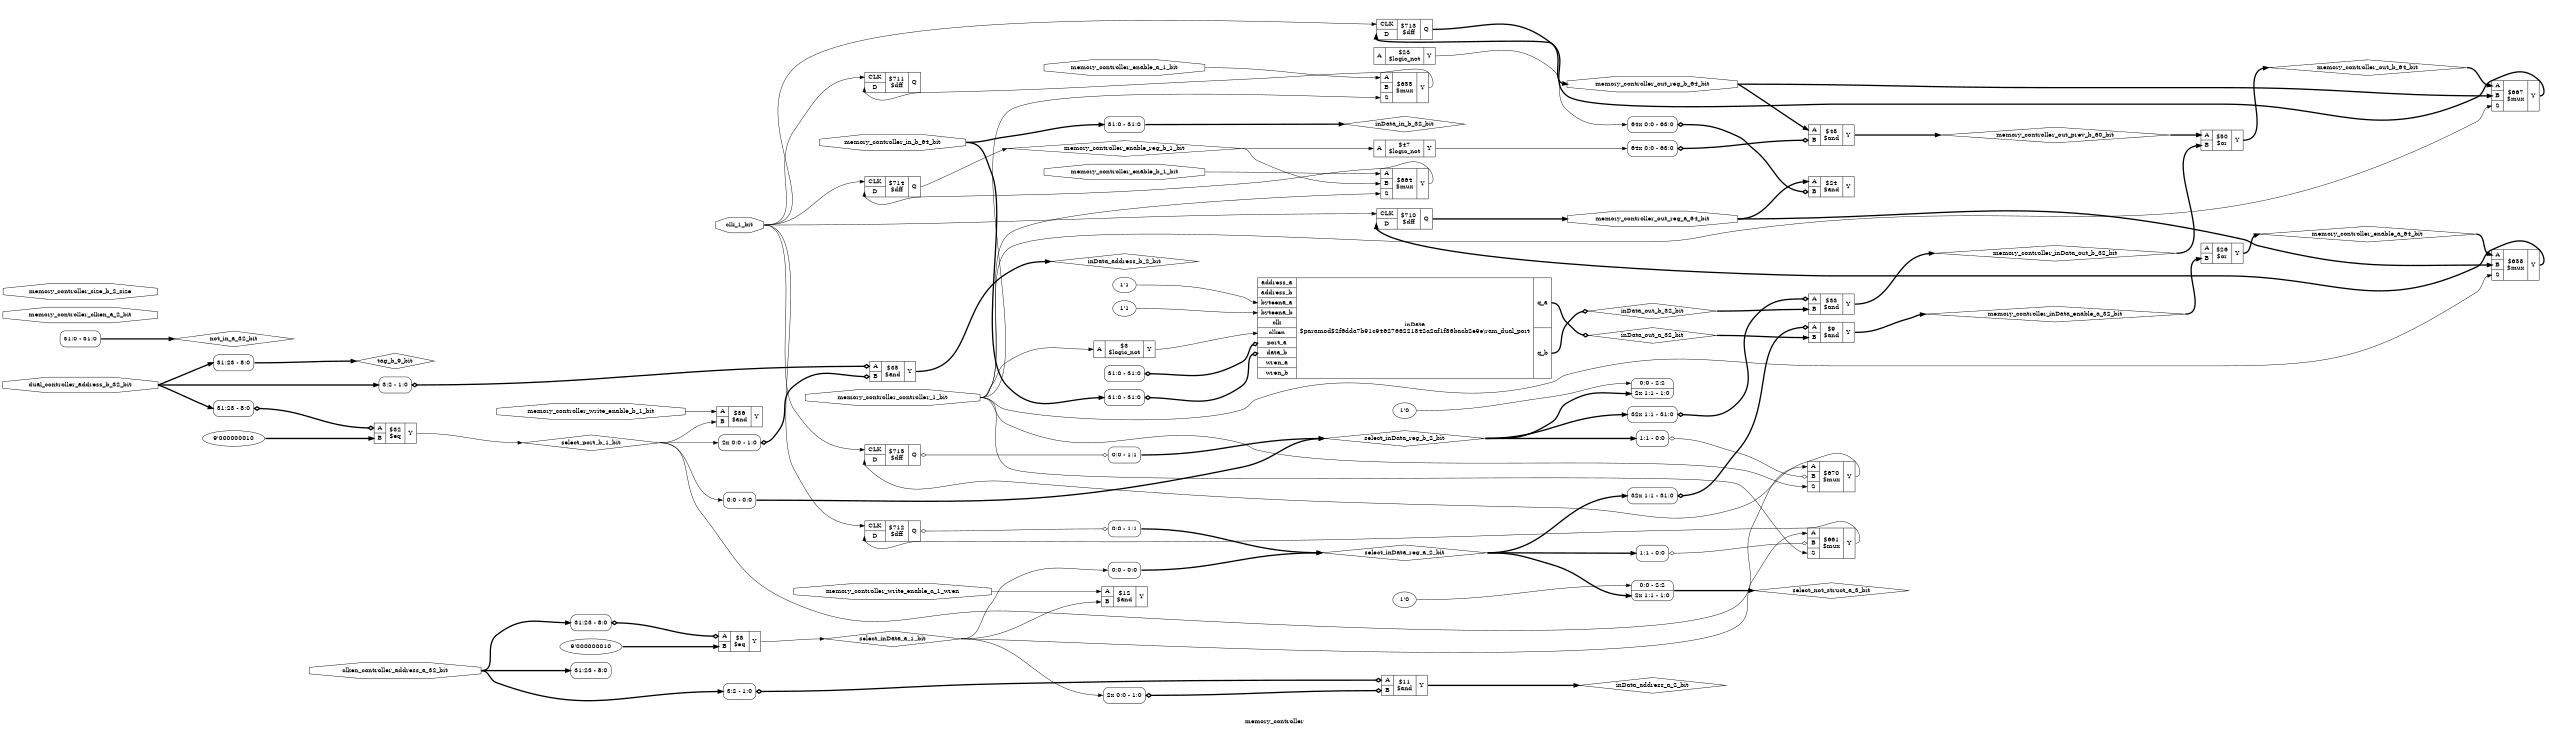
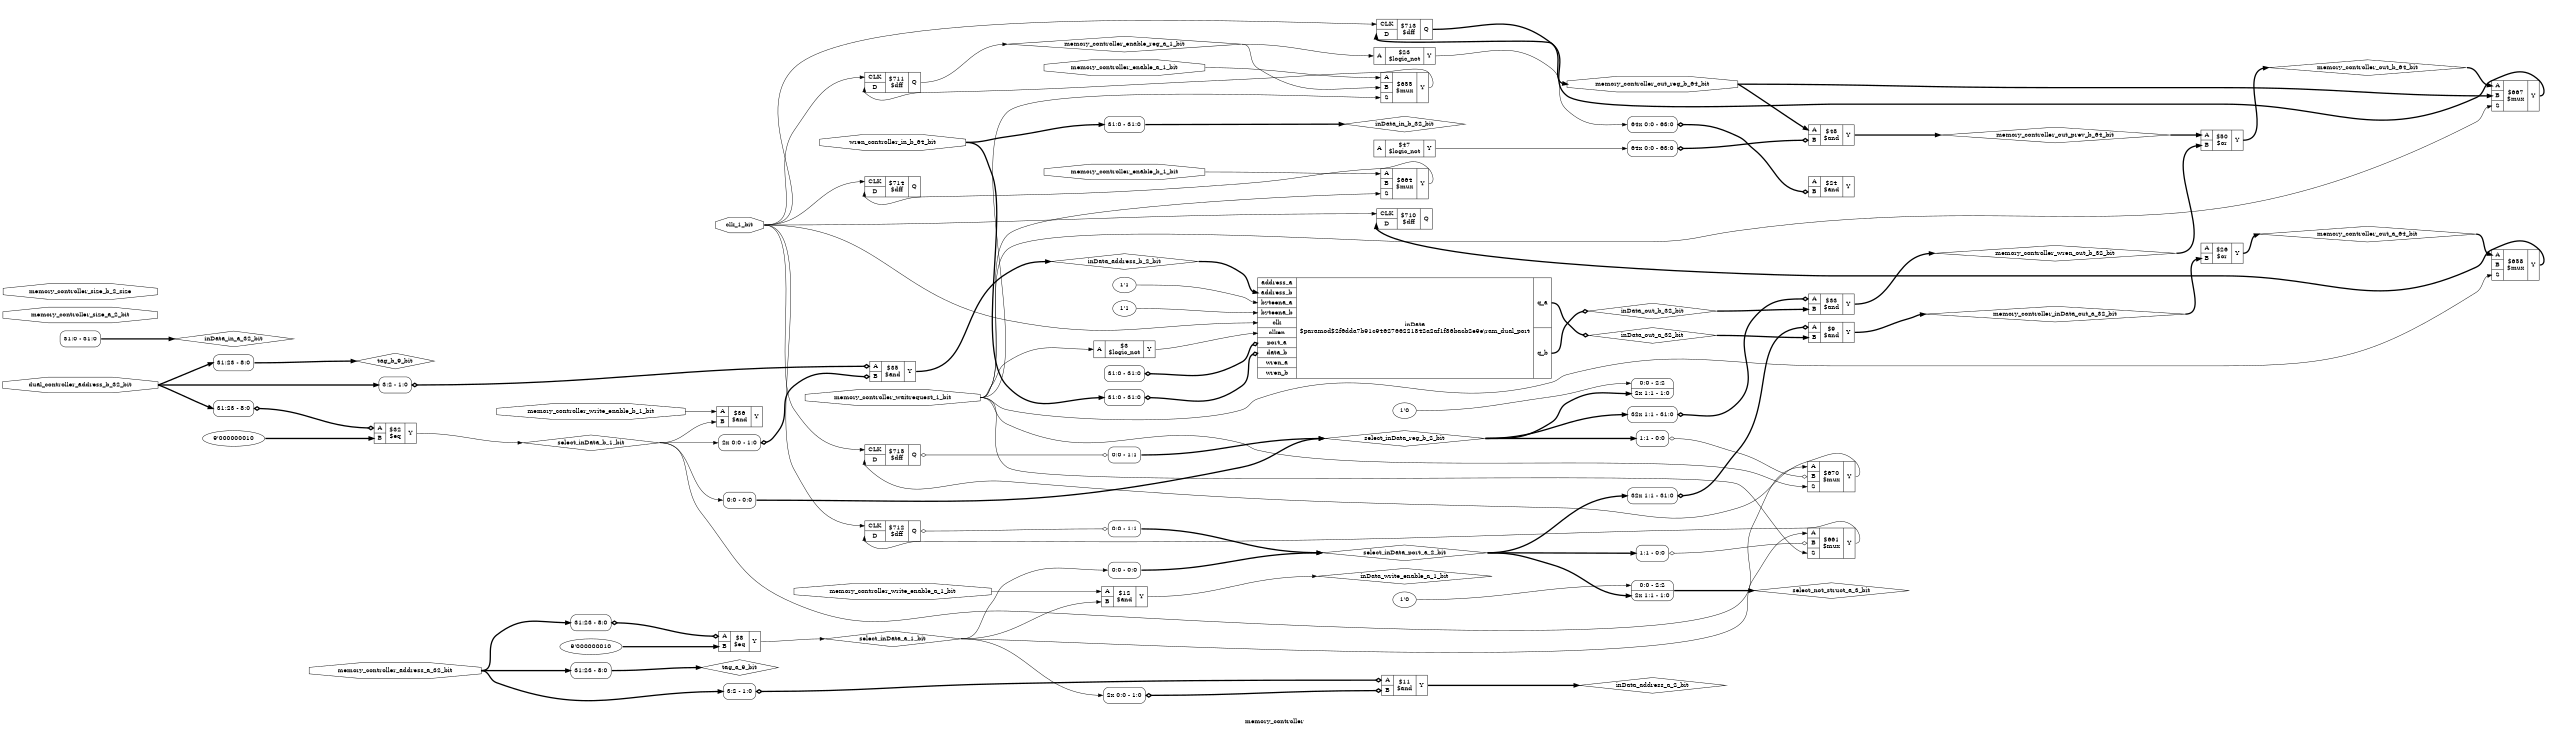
node "memory_controller_enable_reg_a_1_bit": added
node "memory_controller_out_prev_b_60_bit": label "memory_controller_out_prev_b_60_bit" -> "memory_controller_out_prev_b_64_bit"
node "memory_controller_in_b_64_bit": label "memory_controller_in_b_64_bit" -> "wren_controller_in_b_64_bit"
node "memory_controller_enable_reg_b_1_bit": removed
node "memory_controller_out_reg_a_64_bit": removed
node "memory_controller_enable_a_64_bit": label "memory_controller_enable_a_64_bit" -> "memory_controller_out_a_64_bit"
node "memory_controller_inData_out_b_32_bit": label "memory_controller_inData_out_b_32_bit" -> "memory_controller_wren_out_b_32_bit"
edge "inData_address_b_2_bit" -> "address_a": added
node "memory_controller_inData_enable_a_32_bit": label "memory_controller_inData_enable_a_32_bit" -> "memory_controller_inData_out_a_32_bit"
node "memory_controller_clken_a_2_bit": label "memory_controller_clken_a_2_bit" -> "memory_controller_size_a_2_bit"
edge "clk_1_bit" -> "address_a": added
node "not_in_a_32_bit": label "not_in_a_32_bit" -> "inData_in_a_32_bit"
node "memory_controller_controller_1_bit": label "memory_controller_controller_1_bit" -> "memory_controller_waitrequest_1_bit"
node "select_port_b_1_bit": label "select_port_b_1_bit" -> "select_inData_b_1_bit"
node "select_inData_reg_a_2_bit": label "select_inData_reg_a_2_bit" -> "select_inData_port_a_2_bit"
node "inData_write_enable_a_1_bit": added
node "memory_controller_write_enable_a_1_wren": label "memory_controller_write_enable_a_1_wren" -> "memory_controller_write_enable_a_1_bit"
node "tag_a_9_bit": added
node "clken_controller_address_a_32_bit": label "clken_controller_address_a_32_bit" -> "memory_controller_address_a_32_bit"
